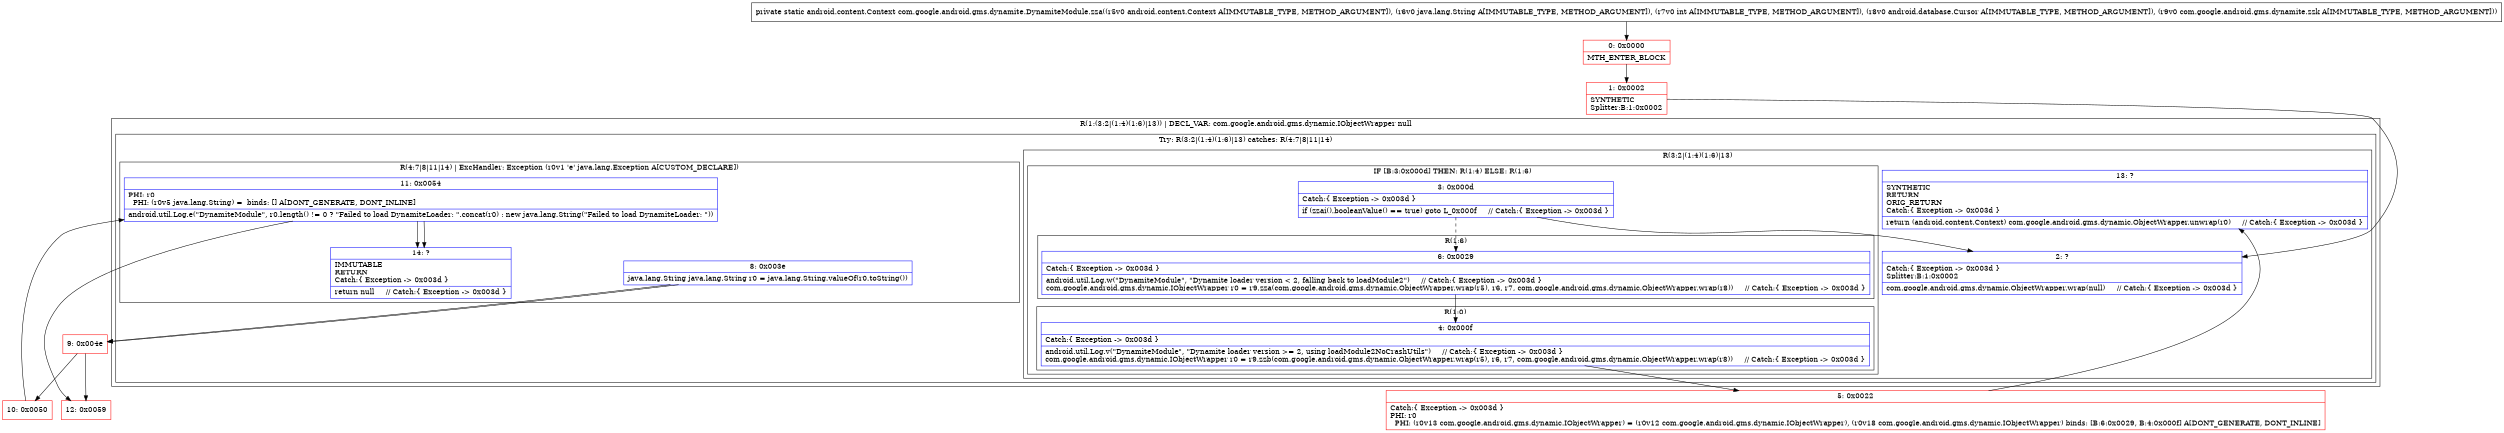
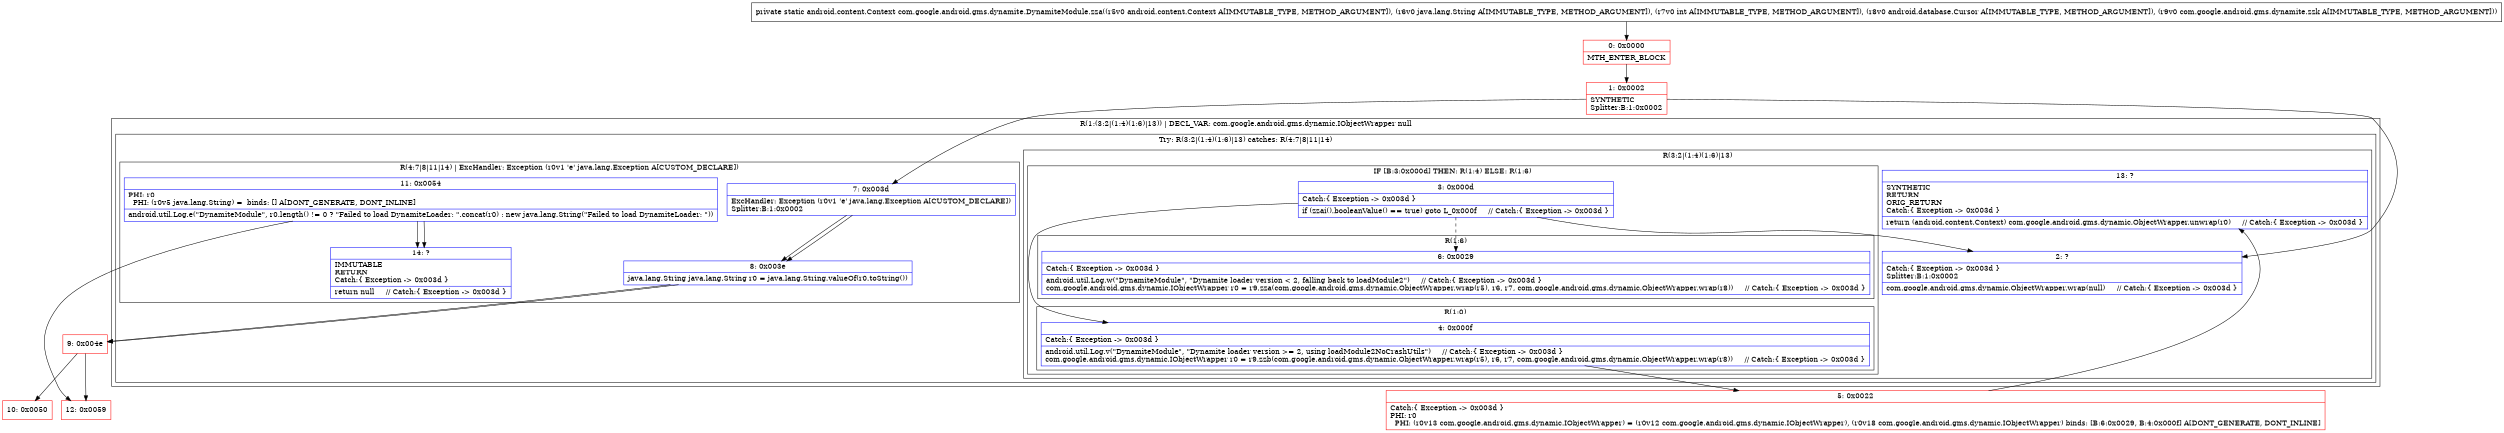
node "7: 0x003d": added
edge "10: 0x0050" -> "11: 0x0054": removed
edge "6: 0x0029" -> "4: 0x000f": now "3: 0x000d" -> "4: 0x000f"
